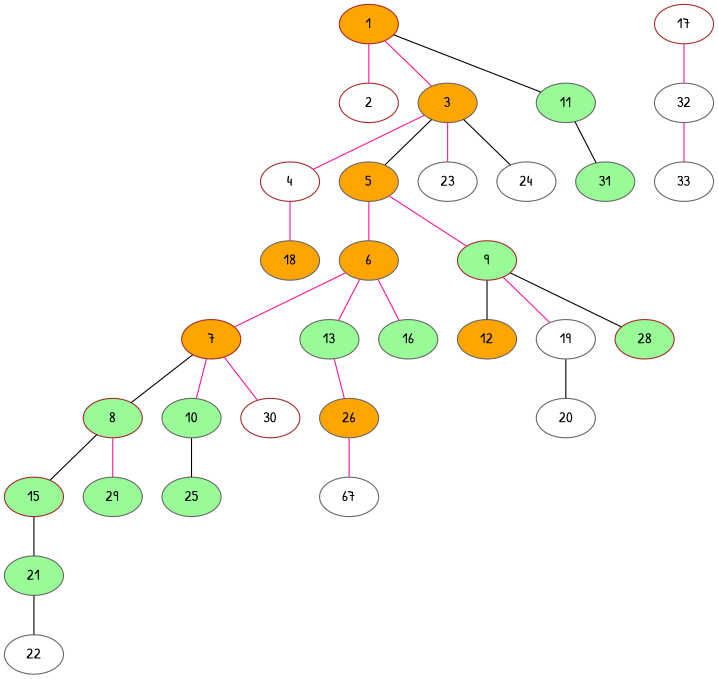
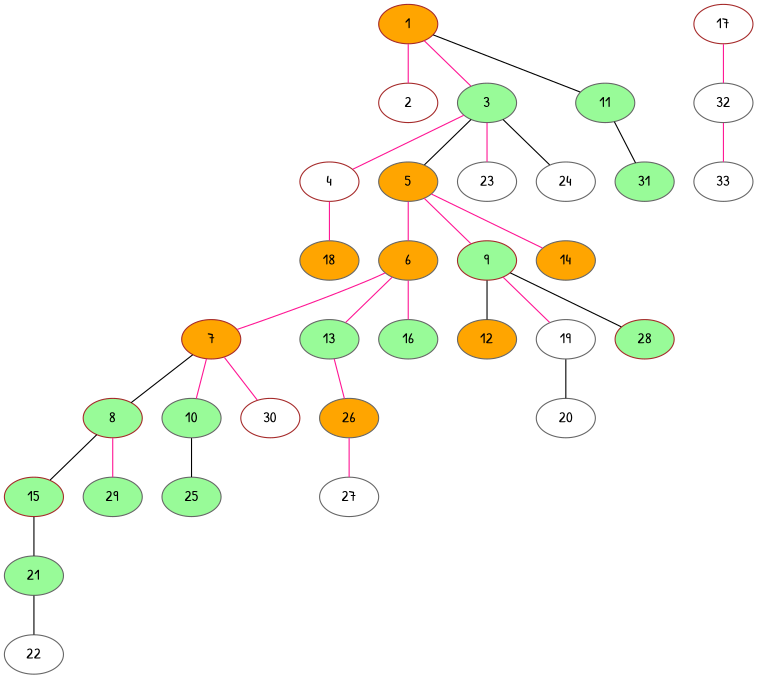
node "3": fillcolor orange -> palegreen
node "14": added
node "67": label "67" -> "27"
